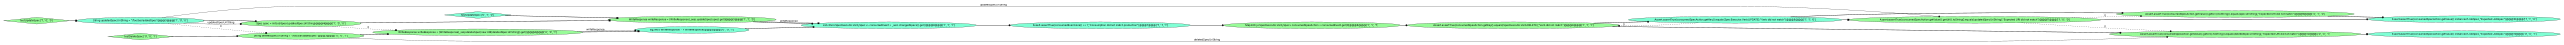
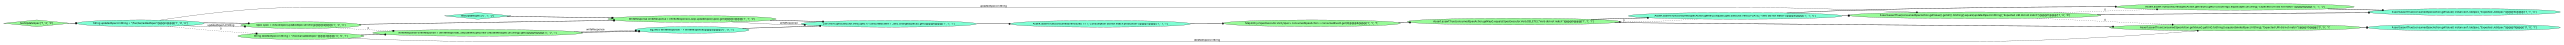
node "testDeleteSpec['0', '0', '1']": removed
